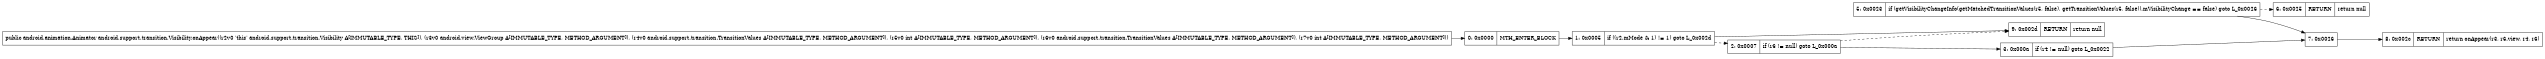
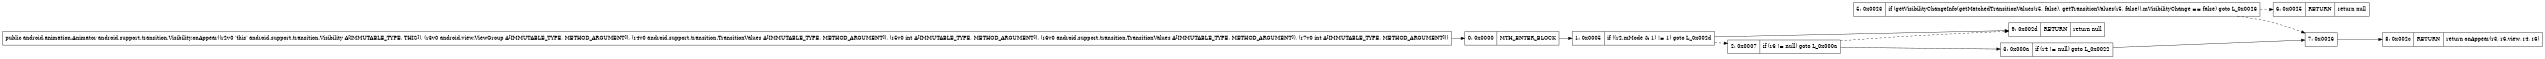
edge "5: 0x0023" -> "7: 0x0026": style solid -> dashed
